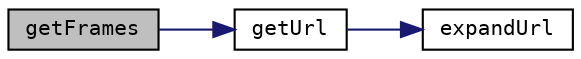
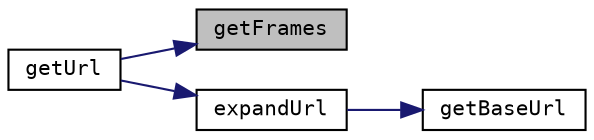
edge "getFrames" -> "getUrl": reversed
node "getBaseUrl": added
